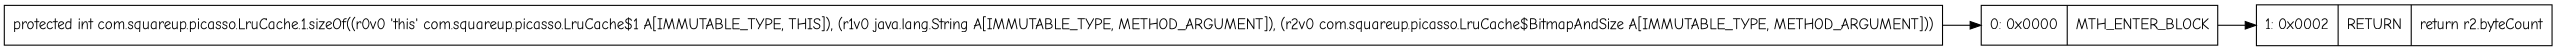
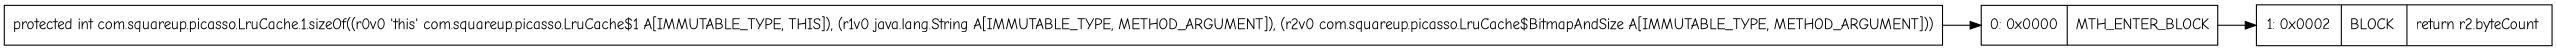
node "1: 0x0002": text "RETURN" -> "BLOCK"
